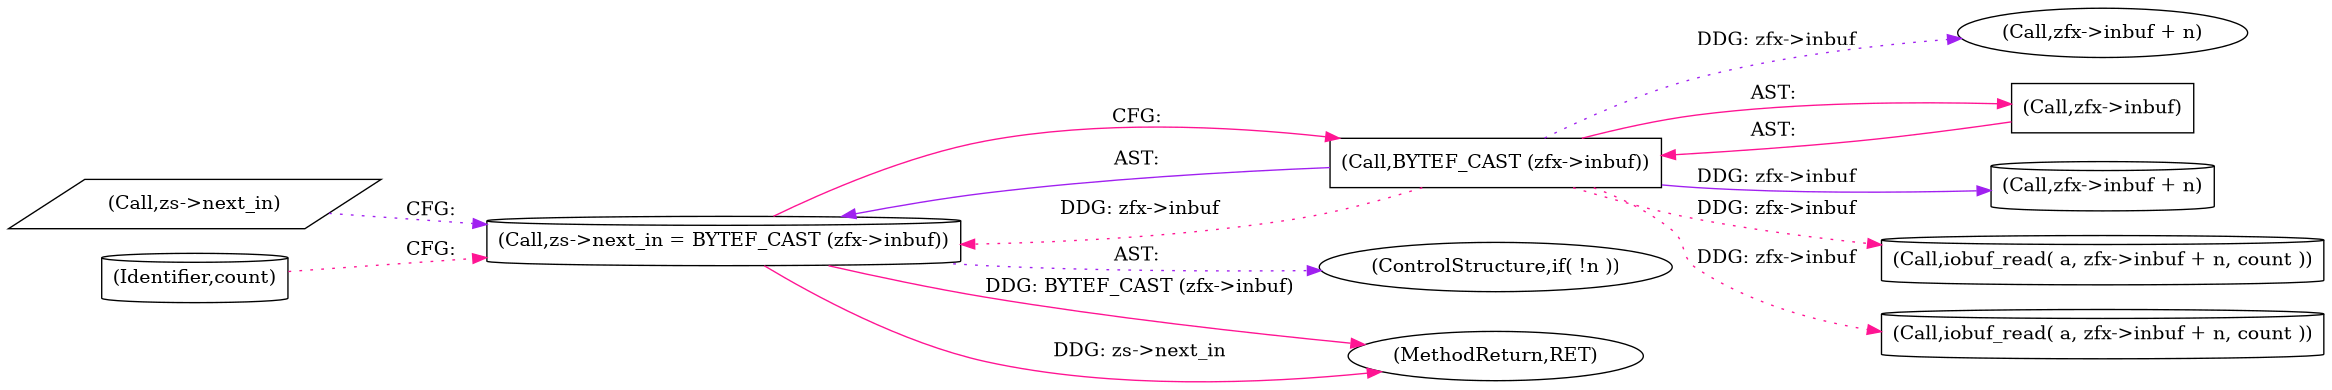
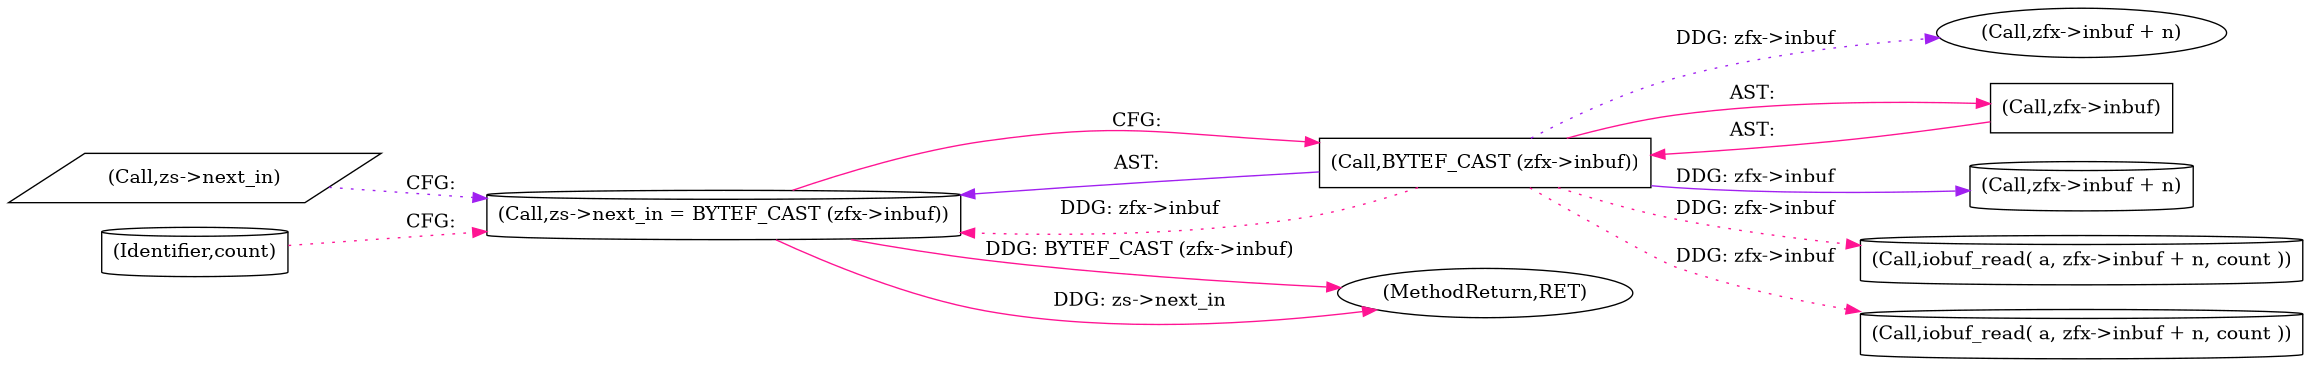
node "(ControlStructure,if( !n ))": removed
